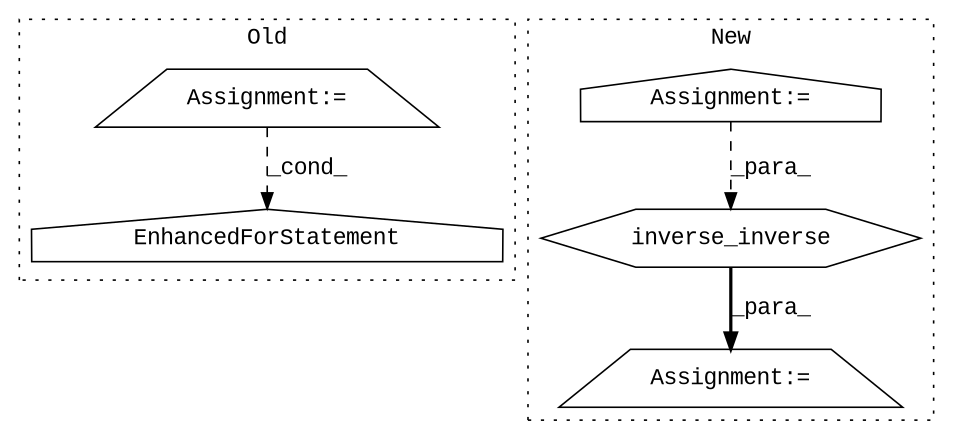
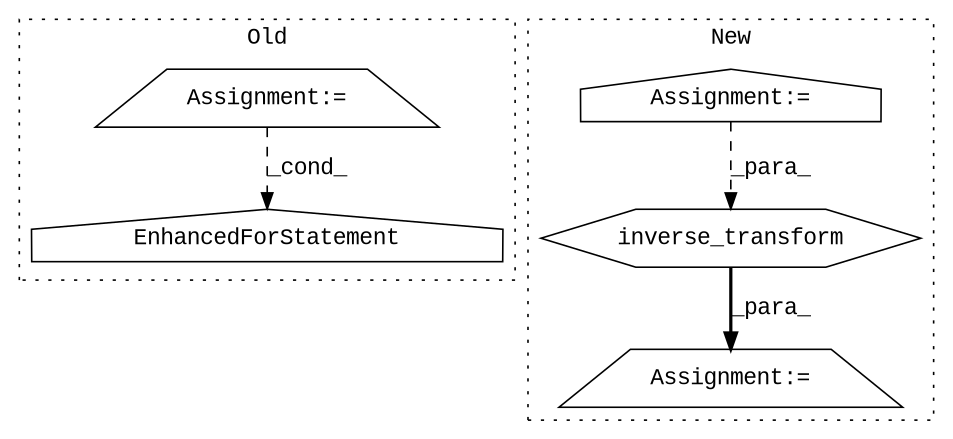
node "inverse_inverse": label "inverse_inverse" -> "inverse_transform"
